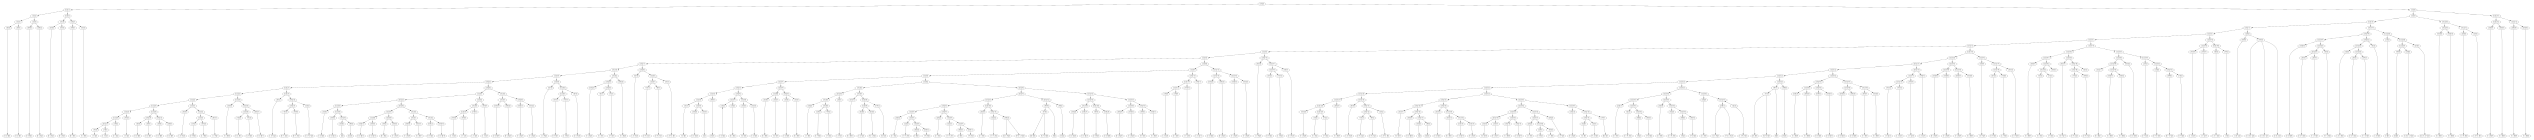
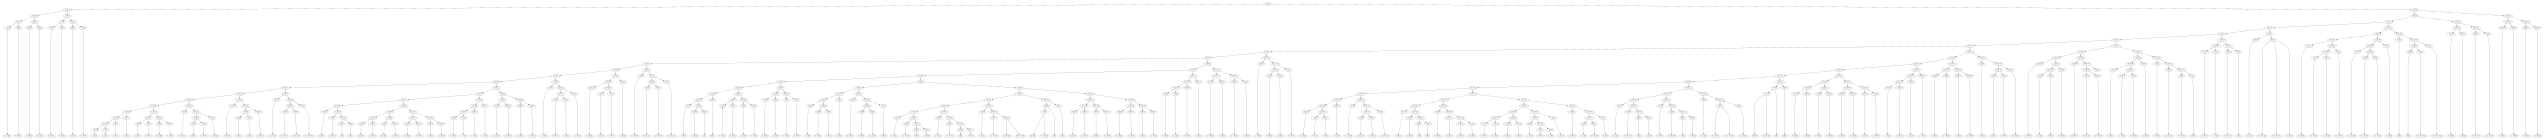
node "[D  G  B](50)": added
